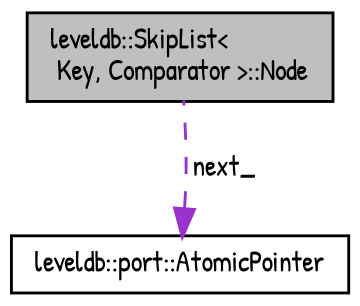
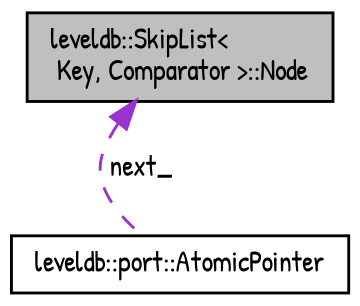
edge "leveldb::SkipList< Key, Comparator >::Node" -> "leveldb::port::AtomicPointer": reversed
